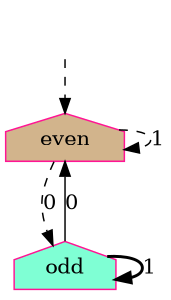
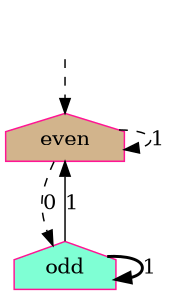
edge "odd" -> "even": label "0" -> "1"
